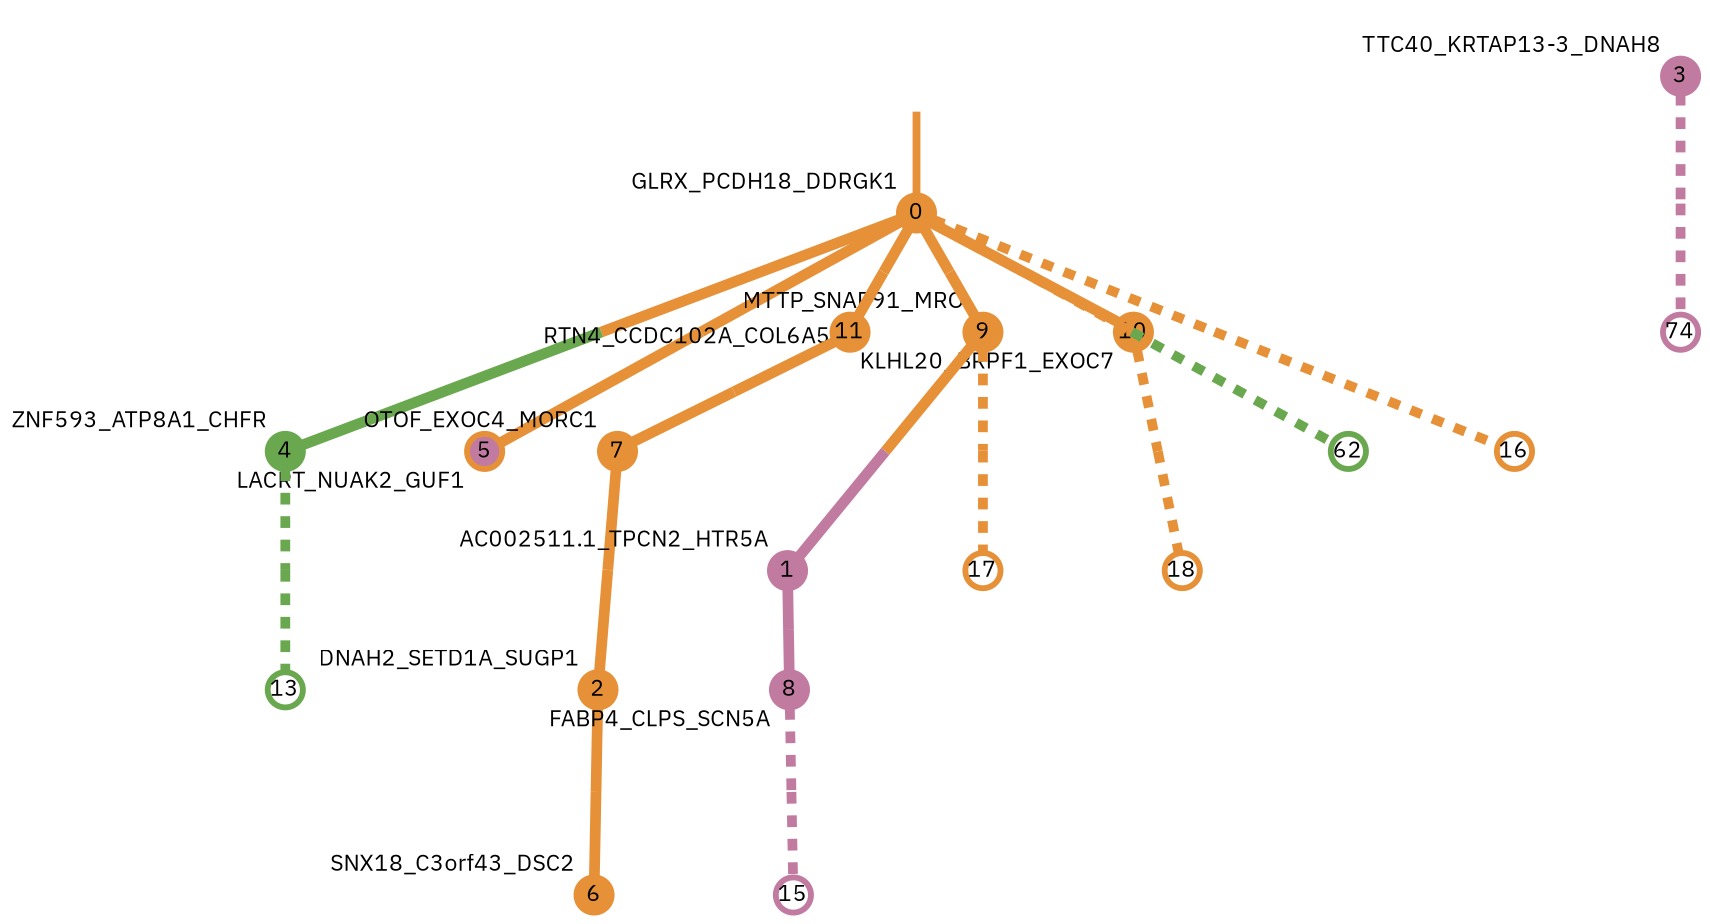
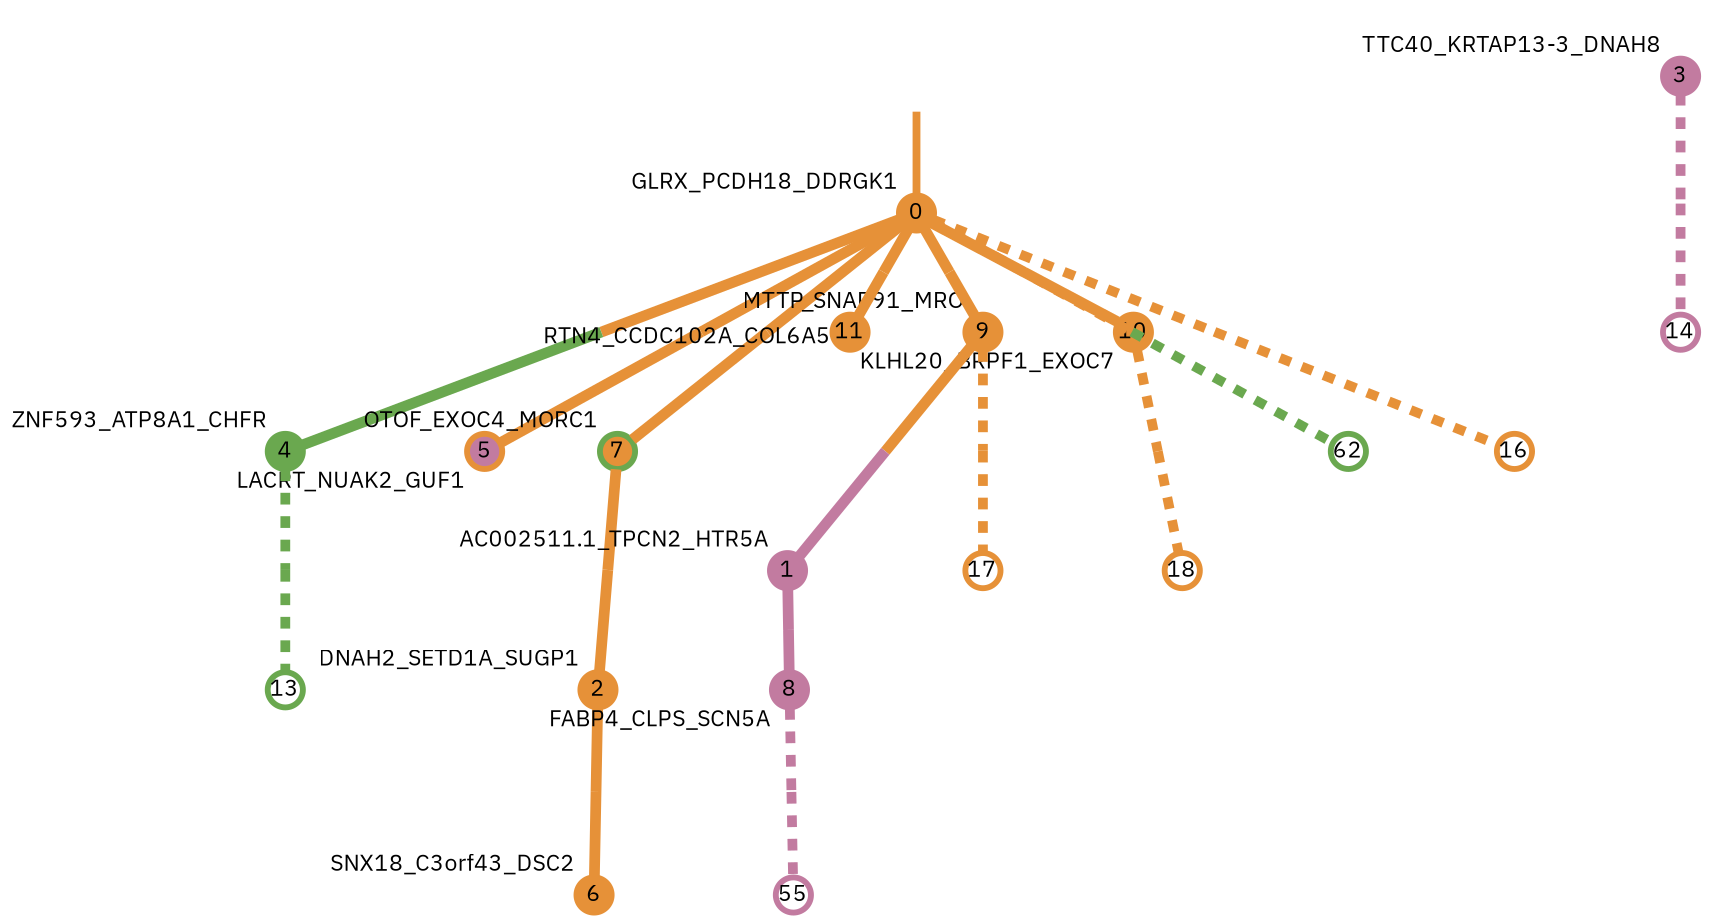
node "74": label "74" -> "14"
edge "11 RTN4_CCDC102A_COL6A5" -> "7 OTOF_EXOC4_MORC1": now "0 GLRX_PCDH18_DDRGK1" -> "7 OTOF_EXOC4_MORC1"
node "7 OTOF_EXOC4_MORC1": color #e69138ff -> #6aa84fff
node "15": label "15" -> "55"
